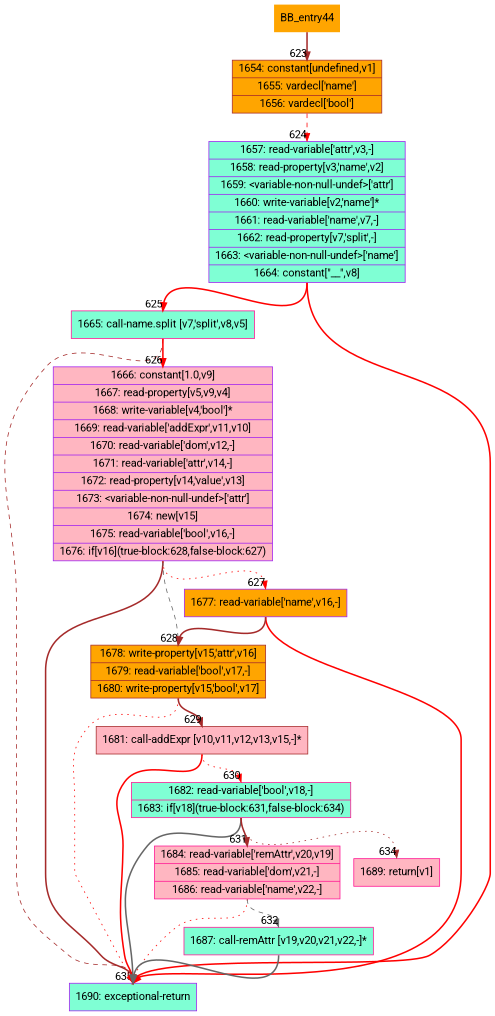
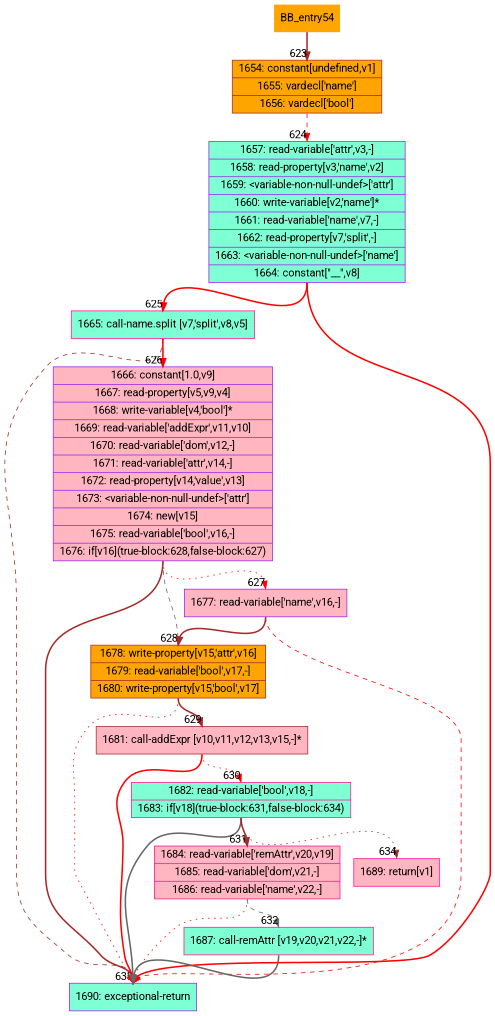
node "BB_entry44": label "BB_entry44" -> "BB_entry54"
node "1677: read-variable['name',v16,-]": fillcolor orange -> lightpink
edge "1677: read-variable['name',v16,-]" -> "1690: exceptional-return": style bold -> dashed
